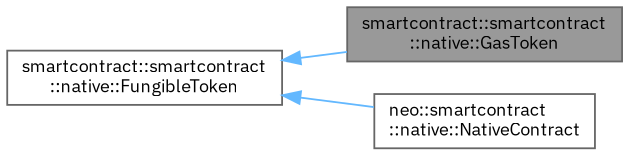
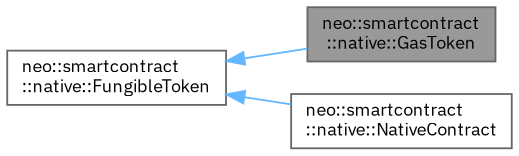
node "smartcontract::smartcontract ::native::GasToken": label "smartcontract::smartcontract ::native::GasToken" -> "neo::smartcontract ::native::GasToken"
node "smartcontract::smartcontract ::native::FungibleToken": label "smartcontract::smartcontract ::native::FungibleToken" -> "neo::smartcontract ::native::FungibleToken"
